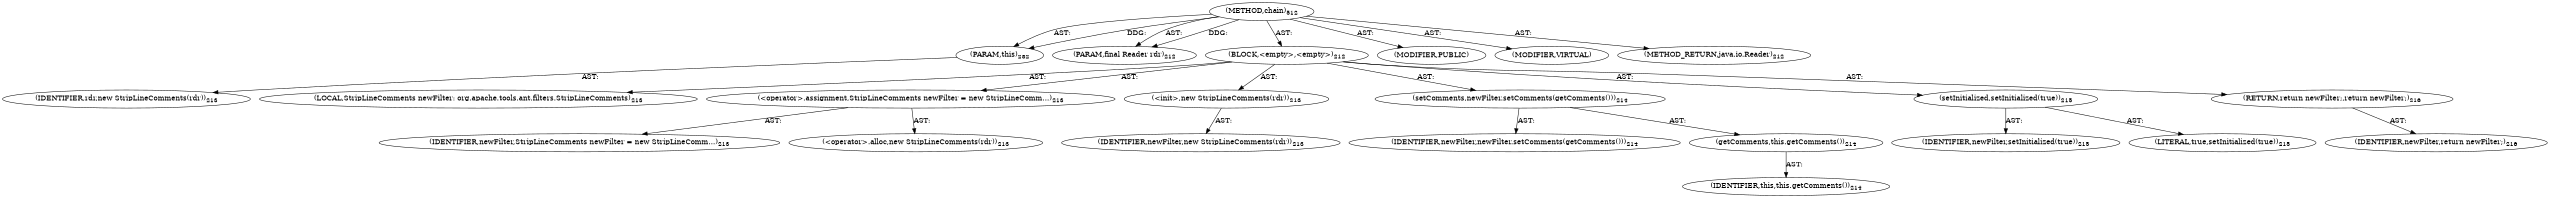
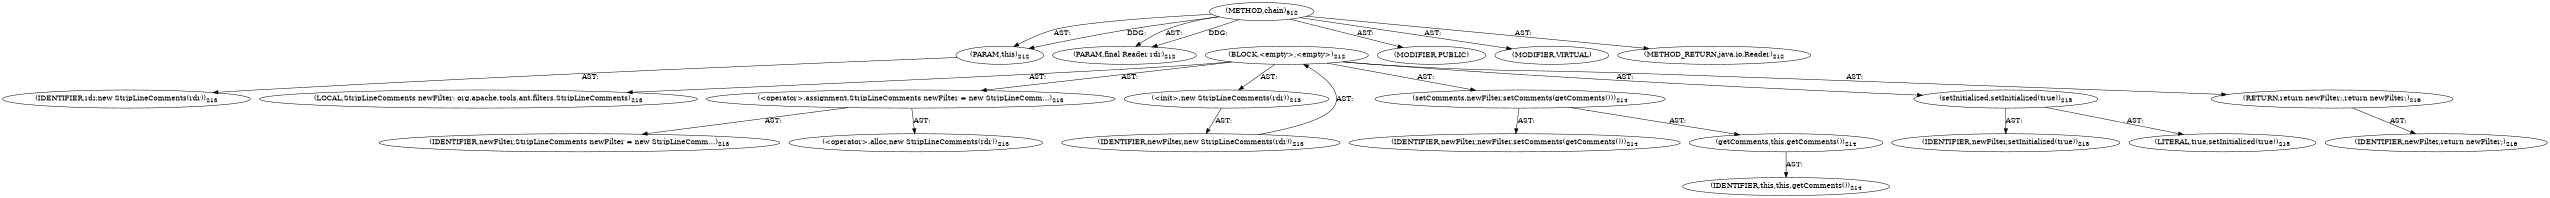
edge "(METHOD,chain)" -> "(BLOCK,<empty>,<empty>)": now "(IDENTIFIER,newFilter,new StripLineComments(rdr))" -> "(BLOCK,<empty>,<empty>)"
node "(PARAM,this)": text "282" -> "212"
